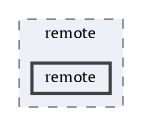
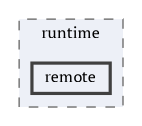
cluster "remote": label "remote" -> "runtime"
